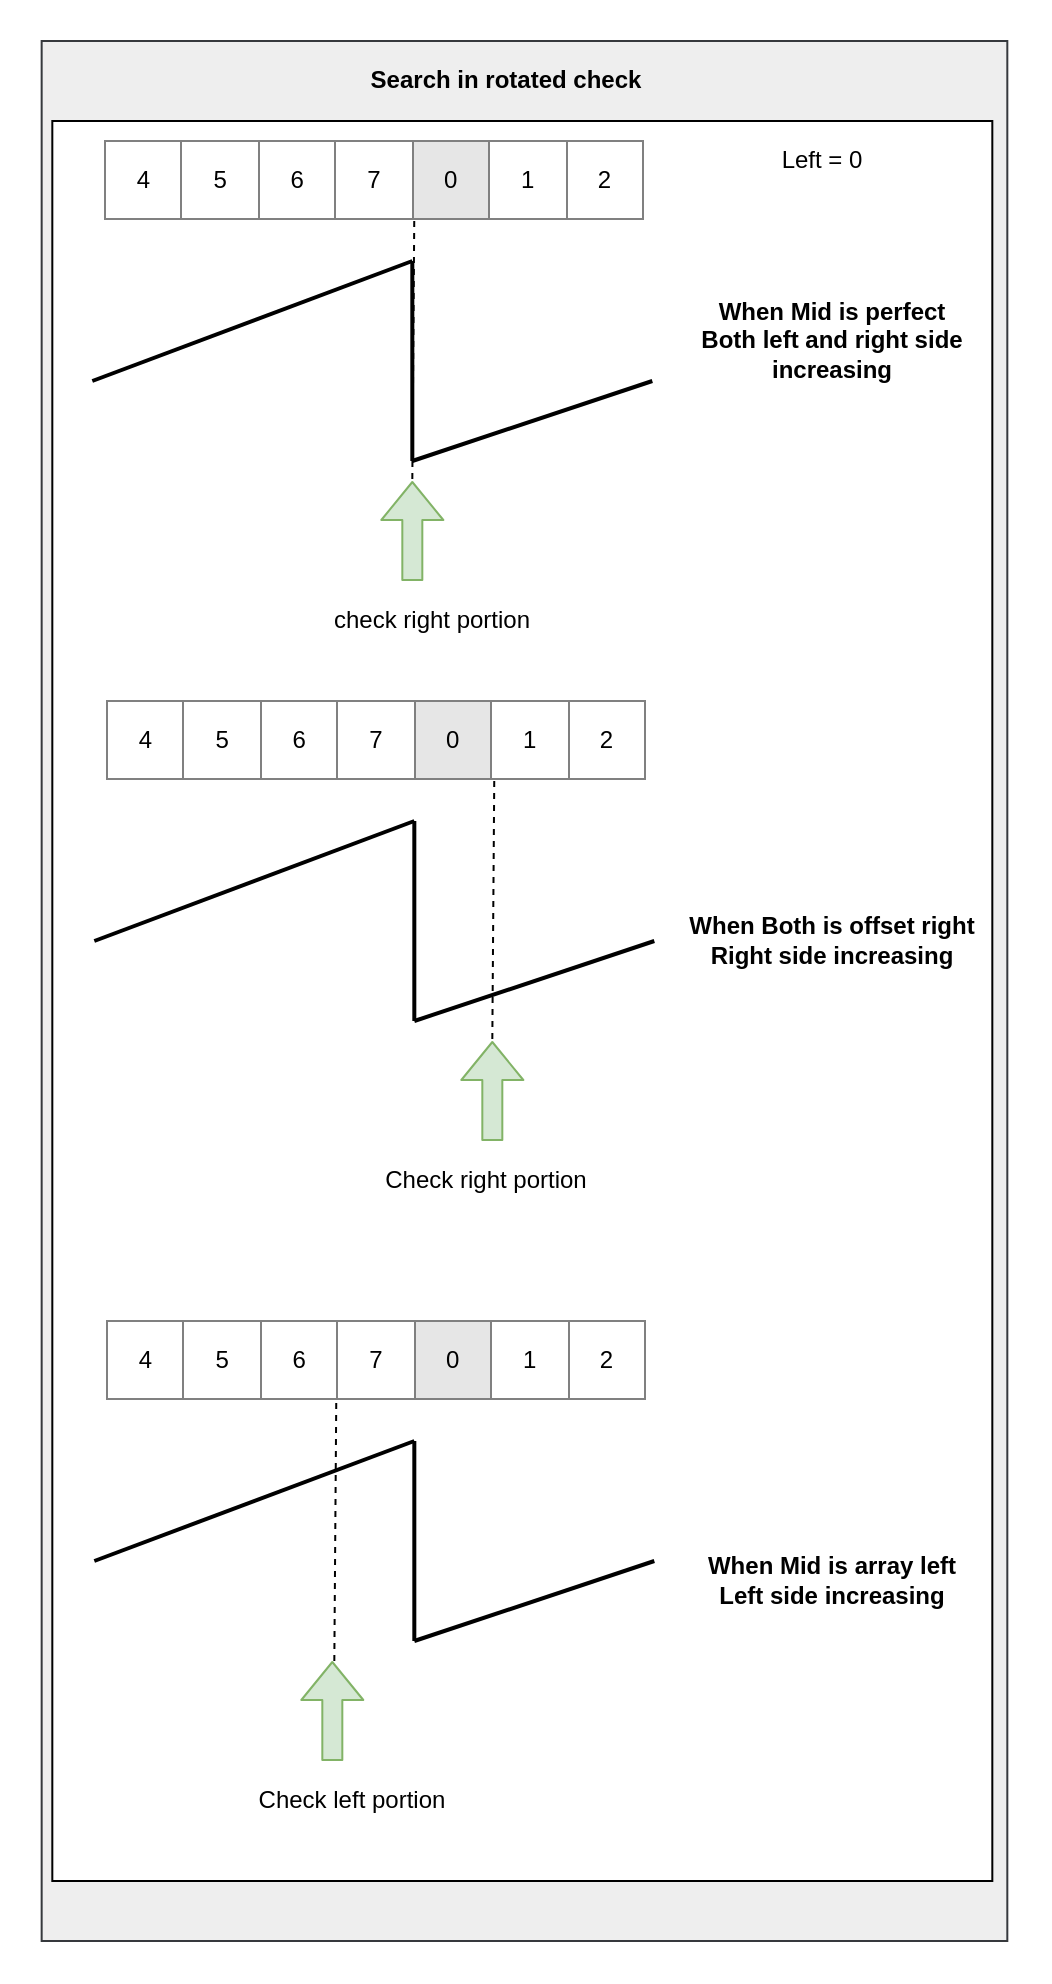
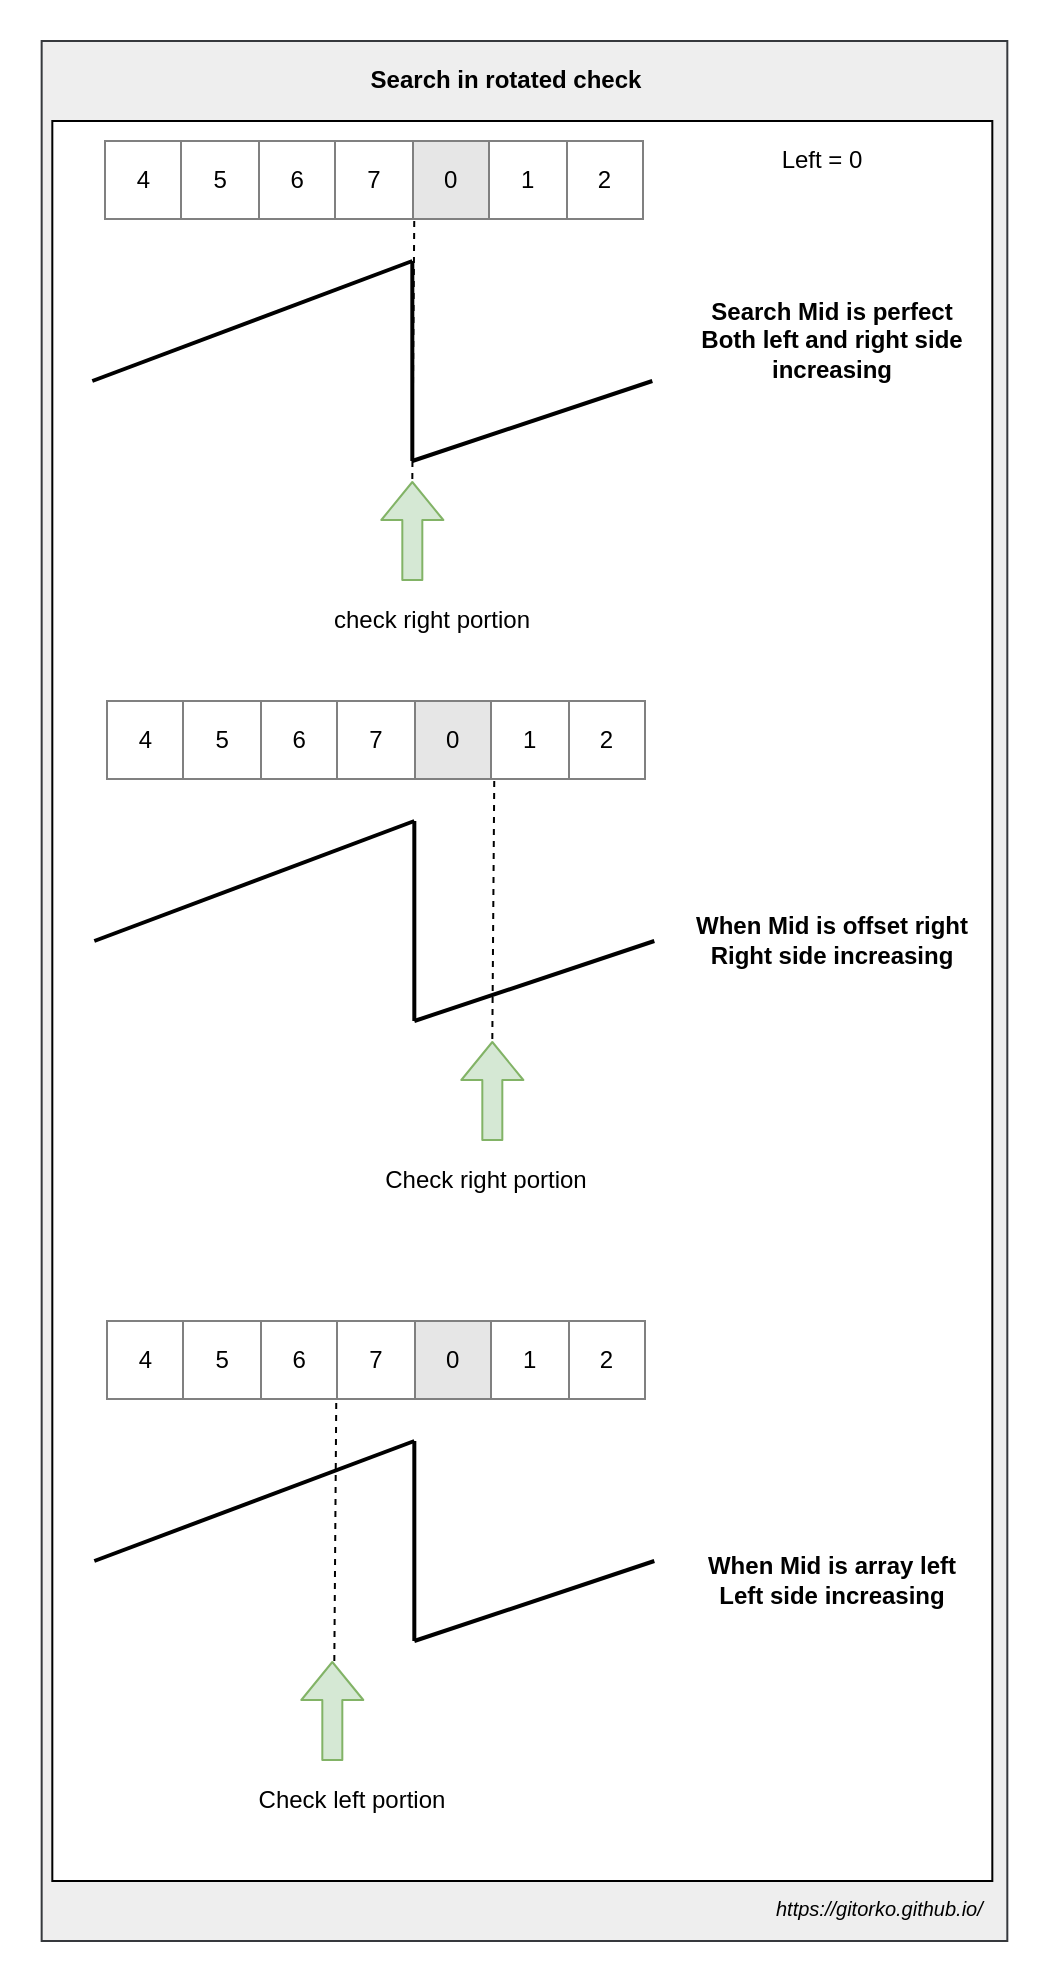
node "When Mid is perfect Both left and right side increasing": label "When Mid is perfect Both left and right side increasing" -> "Search Mid is perfect Both left and right side increasing"
node "When Both is offset right Right side increasing": label "When Both is offset right Right side increasing" -> "When Mid is offset right Right side increasing"
node "https://gitorko.github.io/": added
